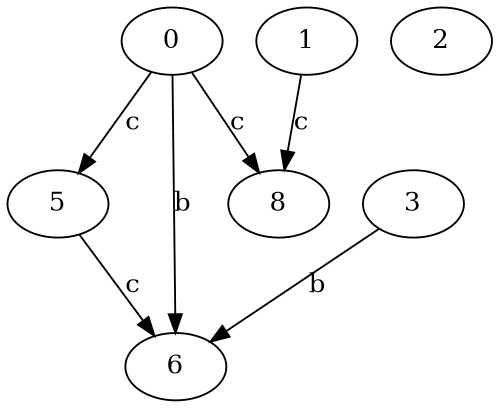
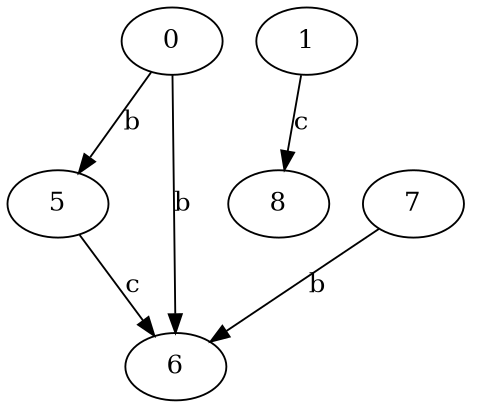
node "2": removed
edge "0" -> "8": removed, label "c"
edge "0" -> "5": label "c" -> "b"
node "3": label "3" -> "7"
